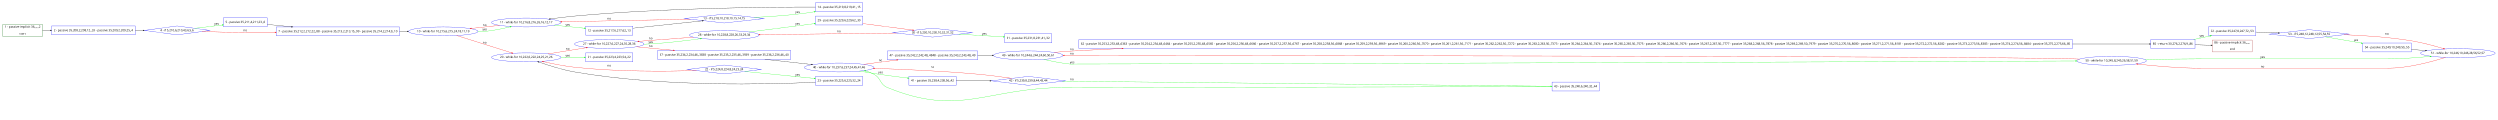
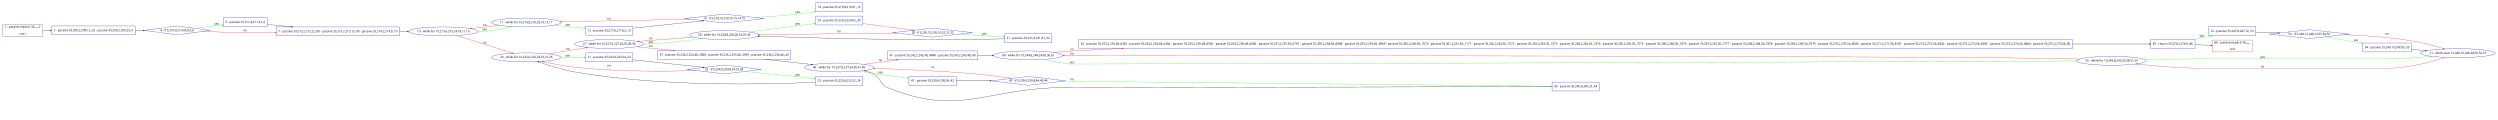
edge "14 - passive 35,219,8,219,41,,15" -> "11 - while-for 10,216,8,216,26,16,12,17": removed
edge "31 - passive 35,231,8,231,41,,32" -> "28 - while-for 10,228,8,228,26,33,29,34": added
node "51 - while-for 10,246,10,246,28,56,52,57": label "51 - while-for 10,246,10,246,28,56,52,57" -> "51 - while-start 10,246,10,246,28,56,52,57"
edge "21 - passive 35,223,4,223,54,,22" -> "22 - if 5,224,8,224,8,24,23,24": added
edge "43 - passive 35,240,6,240,32,,44" -> "40 - while-for 10,237,6,237,24,45,41,46": color #00ff00 -> #000000
